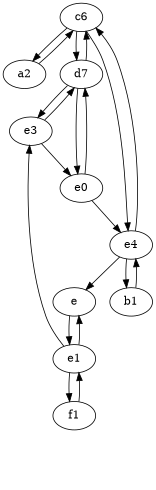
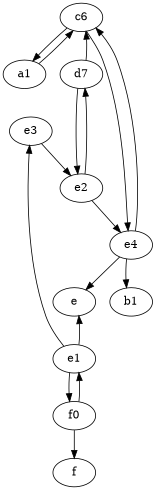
edge "c6" -> "d7": removed
node "a2": label "a2" -> "a1"
edge "d7" -> "e3": removed
edge "e3" -> "d7": removed
node "e0": label "e0" -> "e2"
edge "b1" -> "e4": removed
edge "e" -> "e1": removed
node "f1": label "f1" -> "f0"
node "f": added
